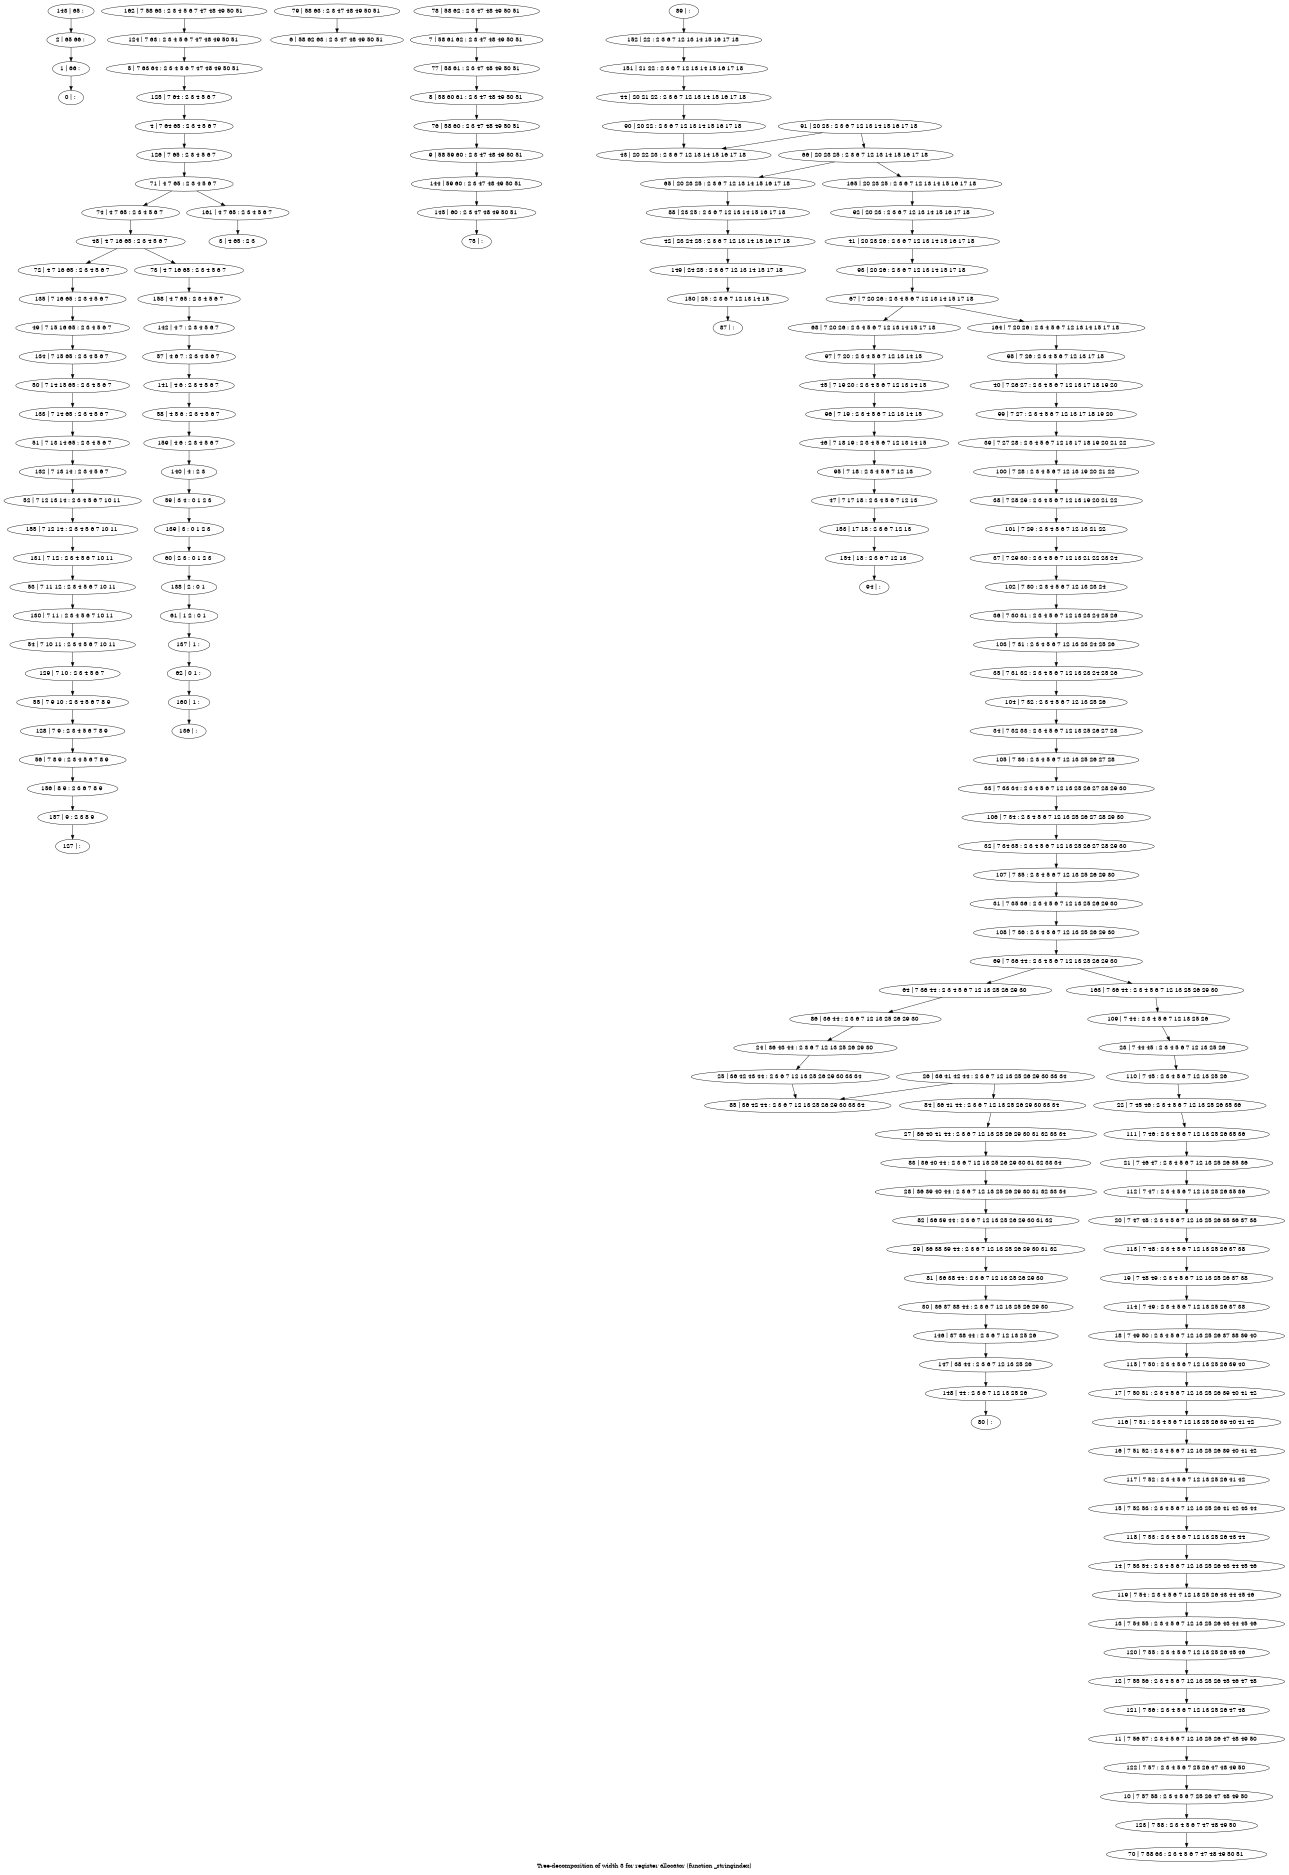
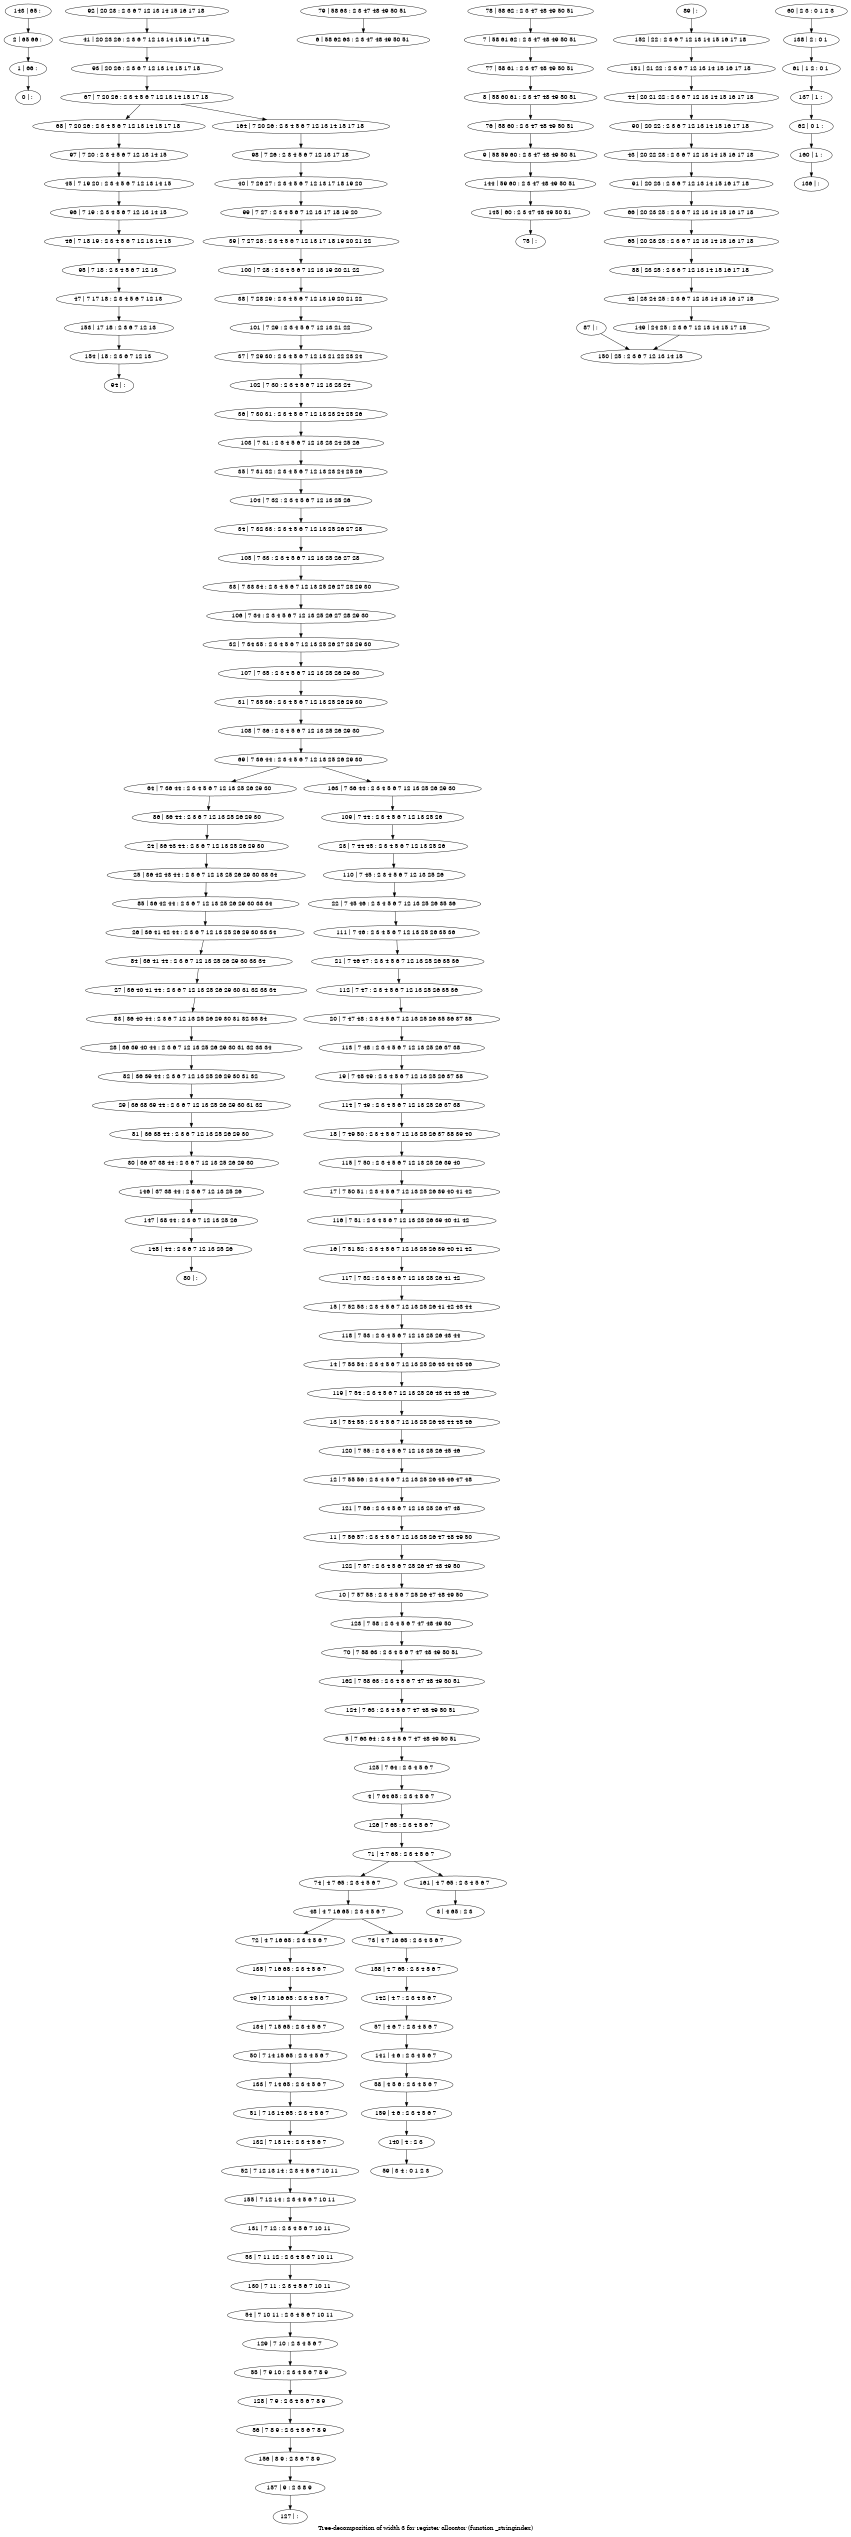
edge "91 | 20 23 : 2 3 6 7 12 13 14 15 16 17 18" -> "43 | 20 22 23 : 2 3 6 7 12 13 14 15 16 17 18": reversed
node "165 | 20 23 25 : 2 3 6 7 12 13 14 15 16 17 18": removed
edge "150 | 25 : 2 3 6 7 12 13 14 15" -> "87 | :": reversed
node "139 | 3 : 0 1 2 3": removed
edge "26 | 36 41 42 44 : 2 3 6 7 12 13 25 26 29 30 33 34" -> "85 | 36 42 44 : 2 3 6 7 12 13 25 26 29 30 33 34": reversed
edge "70 | 7 58 63 : 2 3 4 5 6 7 47 48 49 50 51" -> "162 | 7 58 63 : 2 3 4 5 6 7 47 48 49 50 51": added
